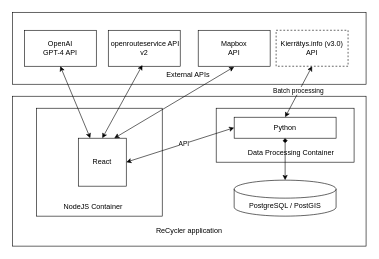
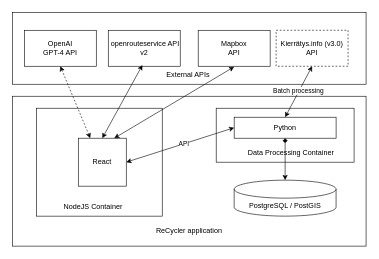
edge "OpenAI GPT-4 API" -- "React": style solid -> dashed
